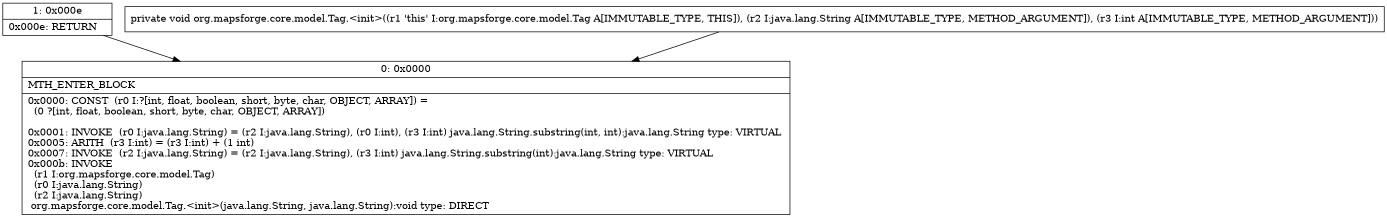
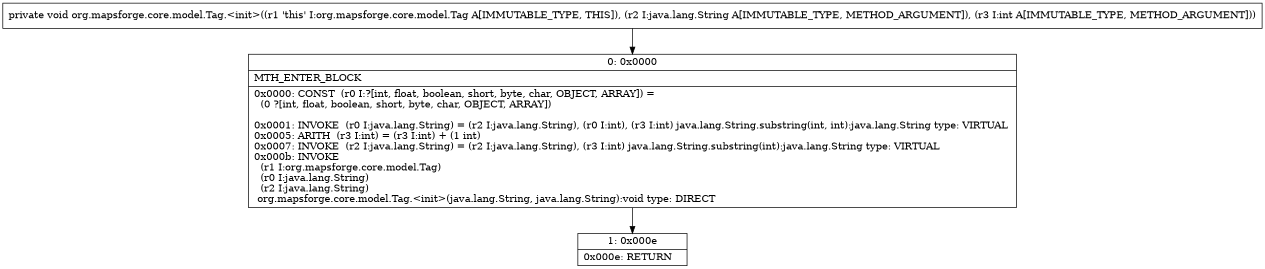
edge "1: 0x000e" -> "0: 0x0000": reversed
